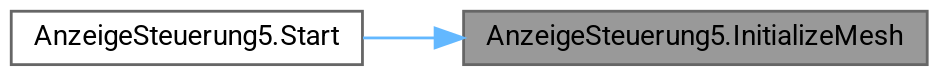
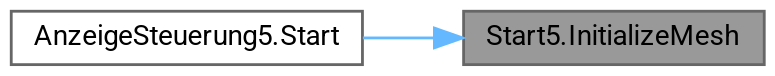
node "AnzeigeSteuerung5.InitializeMesh": label "AnzeigeSteuerung5.InitializeMesh" -> "Start5.InitializeMesh"
